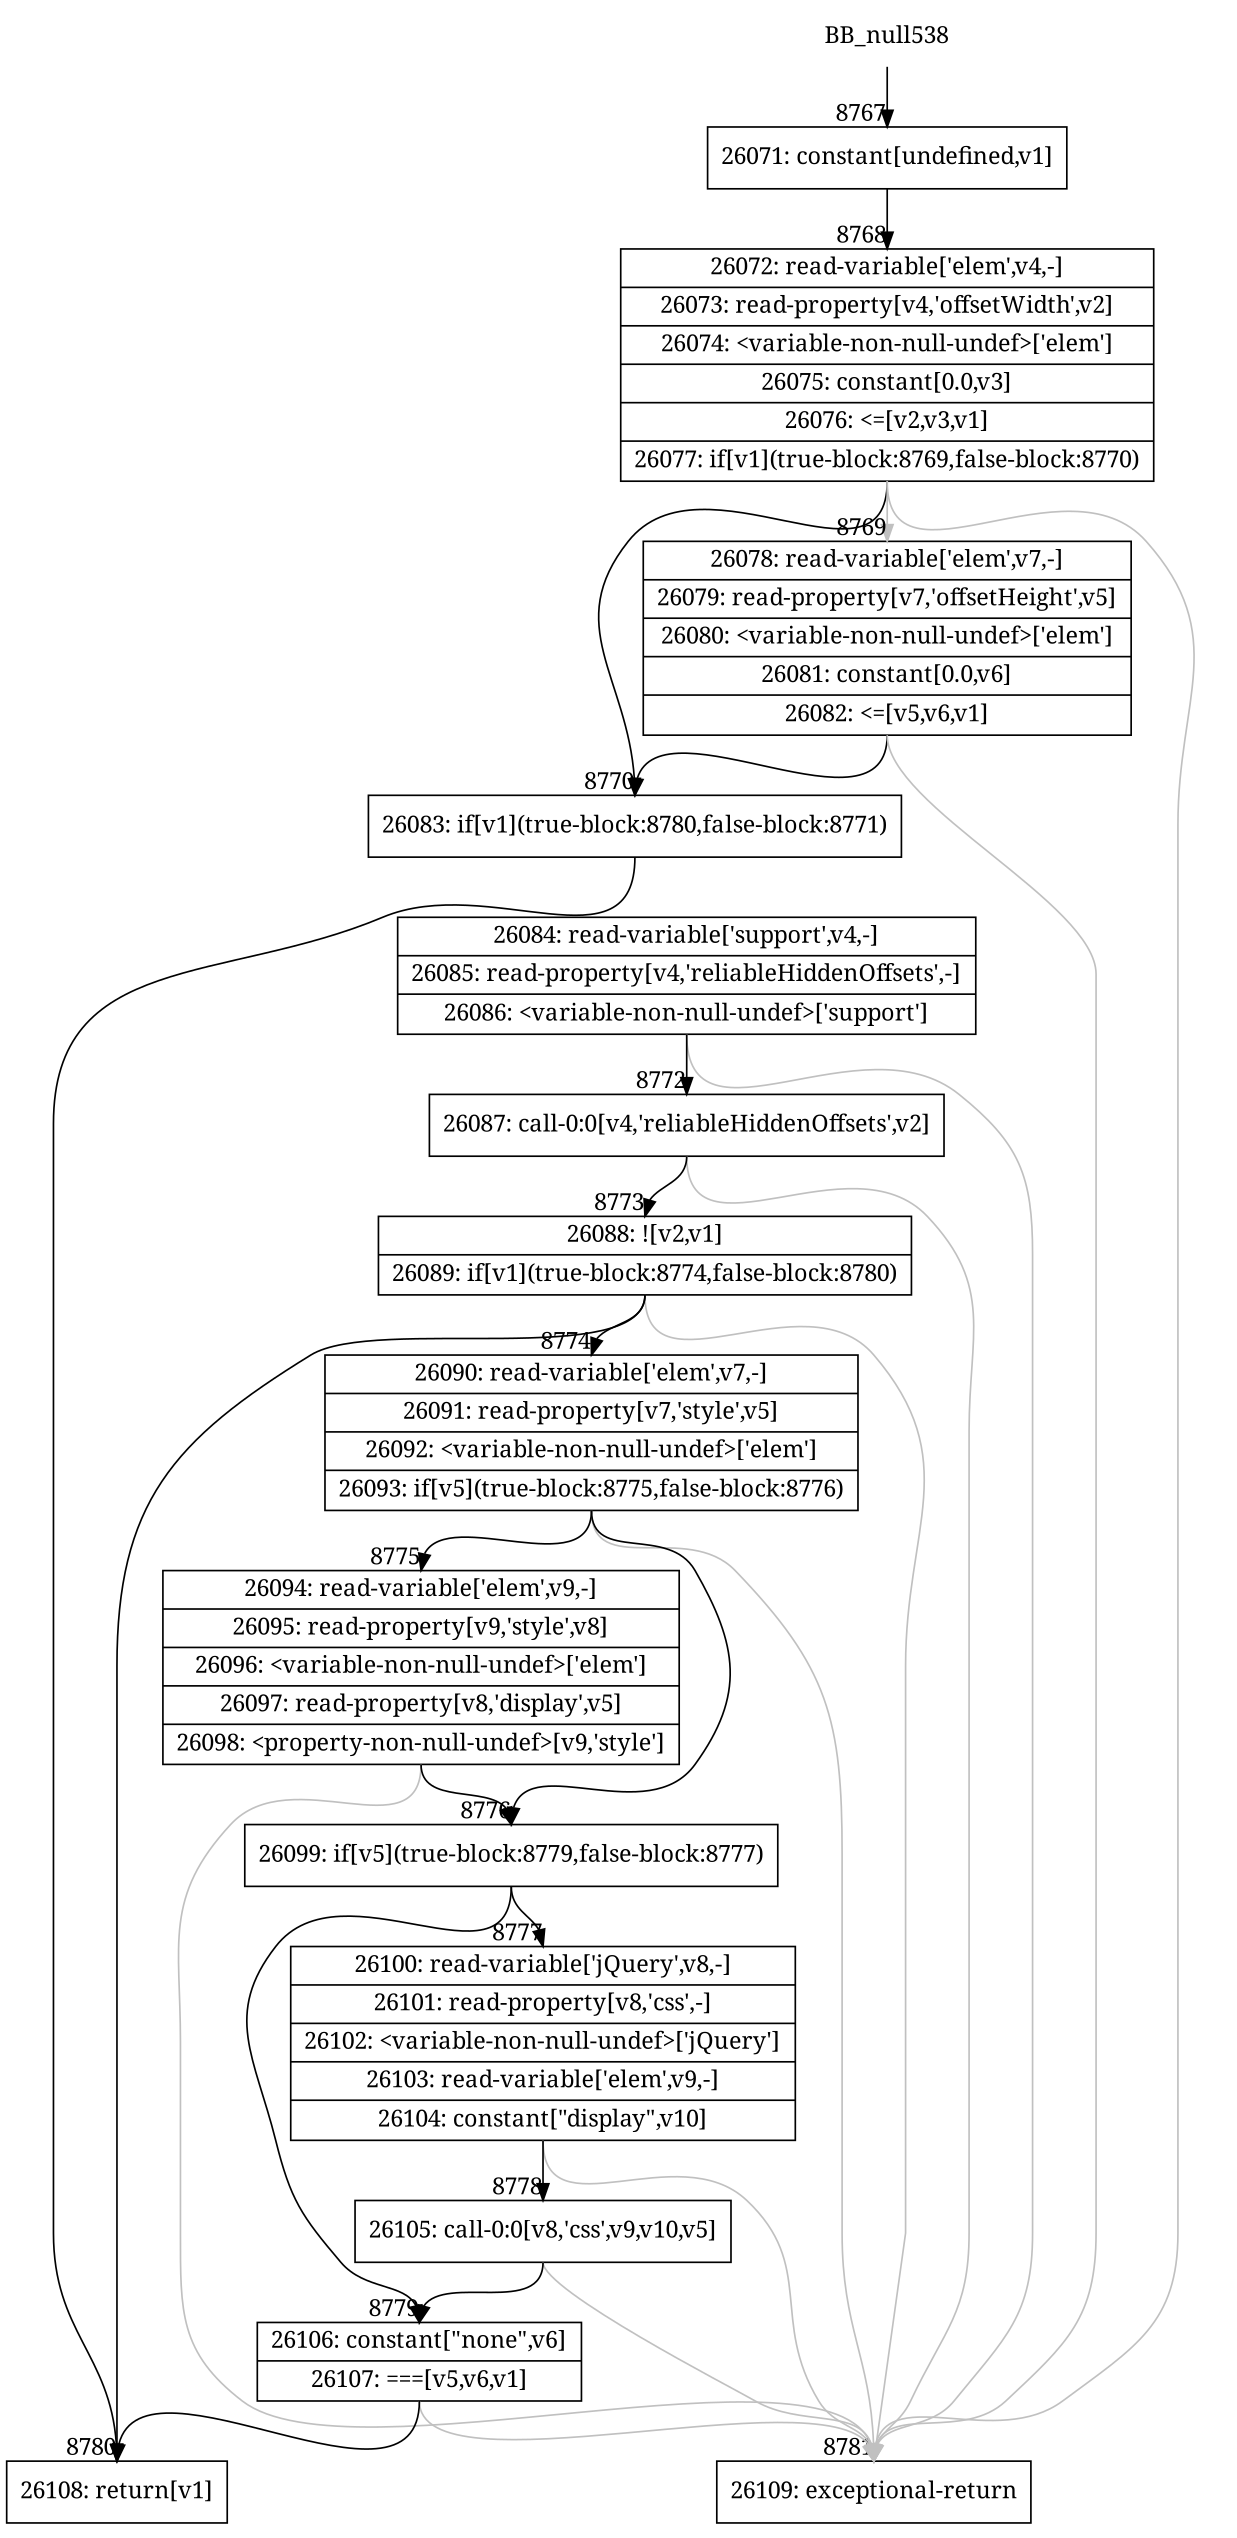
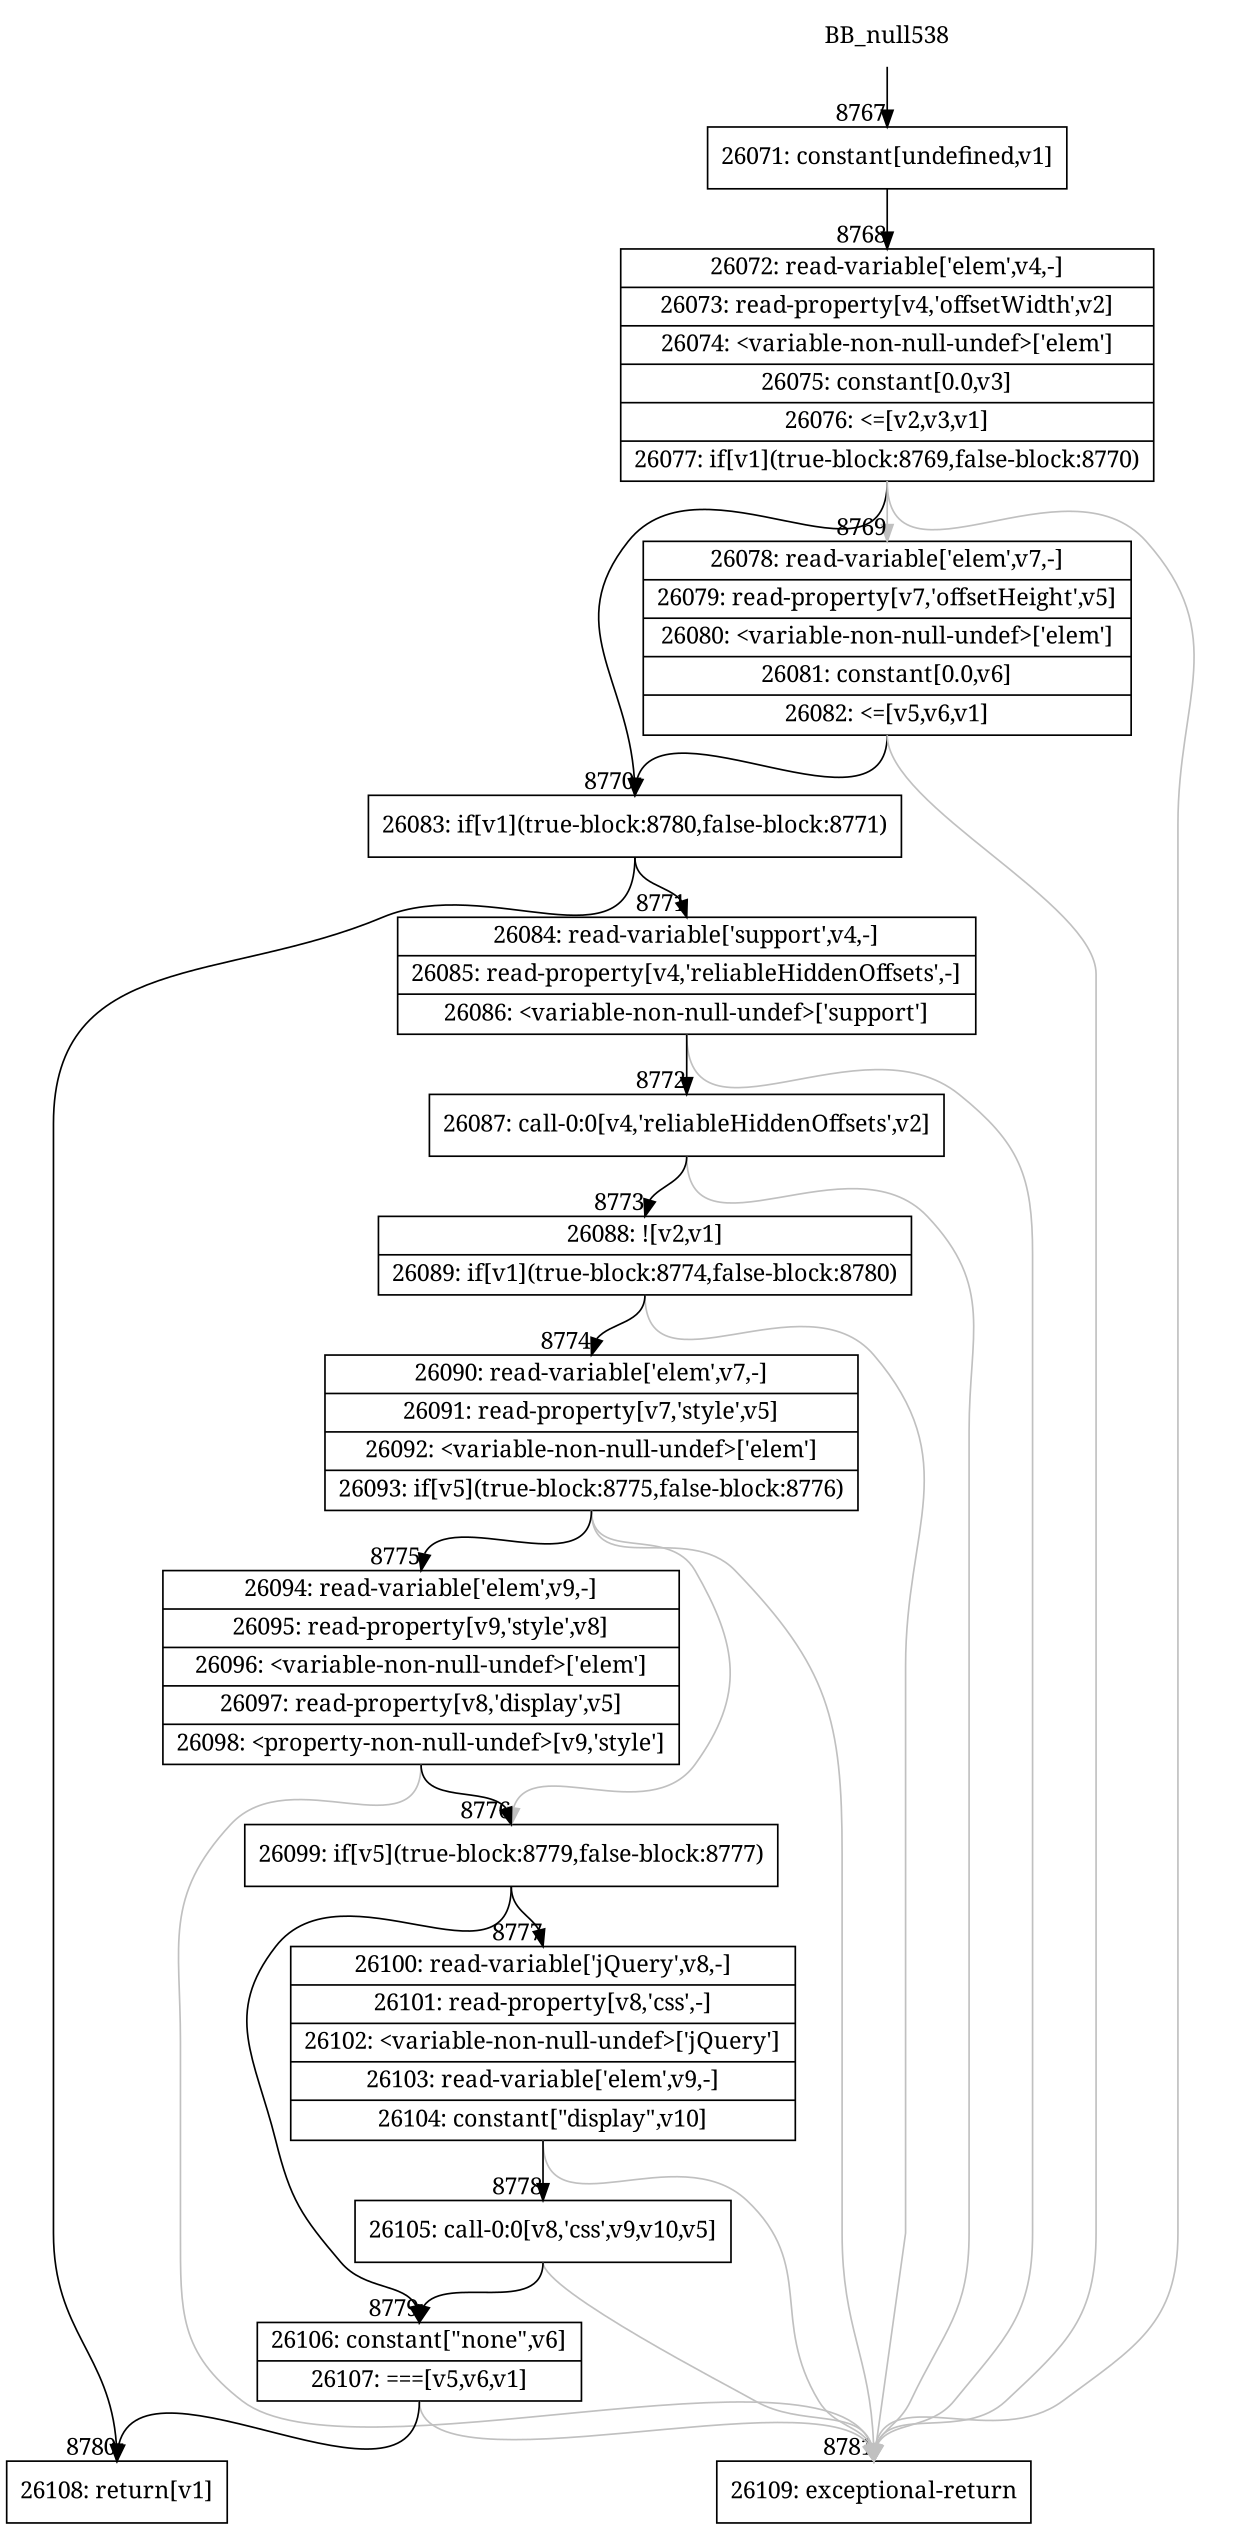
edge "26083: if[v1](true-block:8780,false-block:8771)" -> "26084: read-variable['support',v4,-]": added
edge "26088: ![v2,v1]" -> "26108: return[v1]": removed
edge "26090: read-variable['elem',v7,-]" -> "26099: if[v5](true-block:8779,false-block:8777)": color black -> gray
